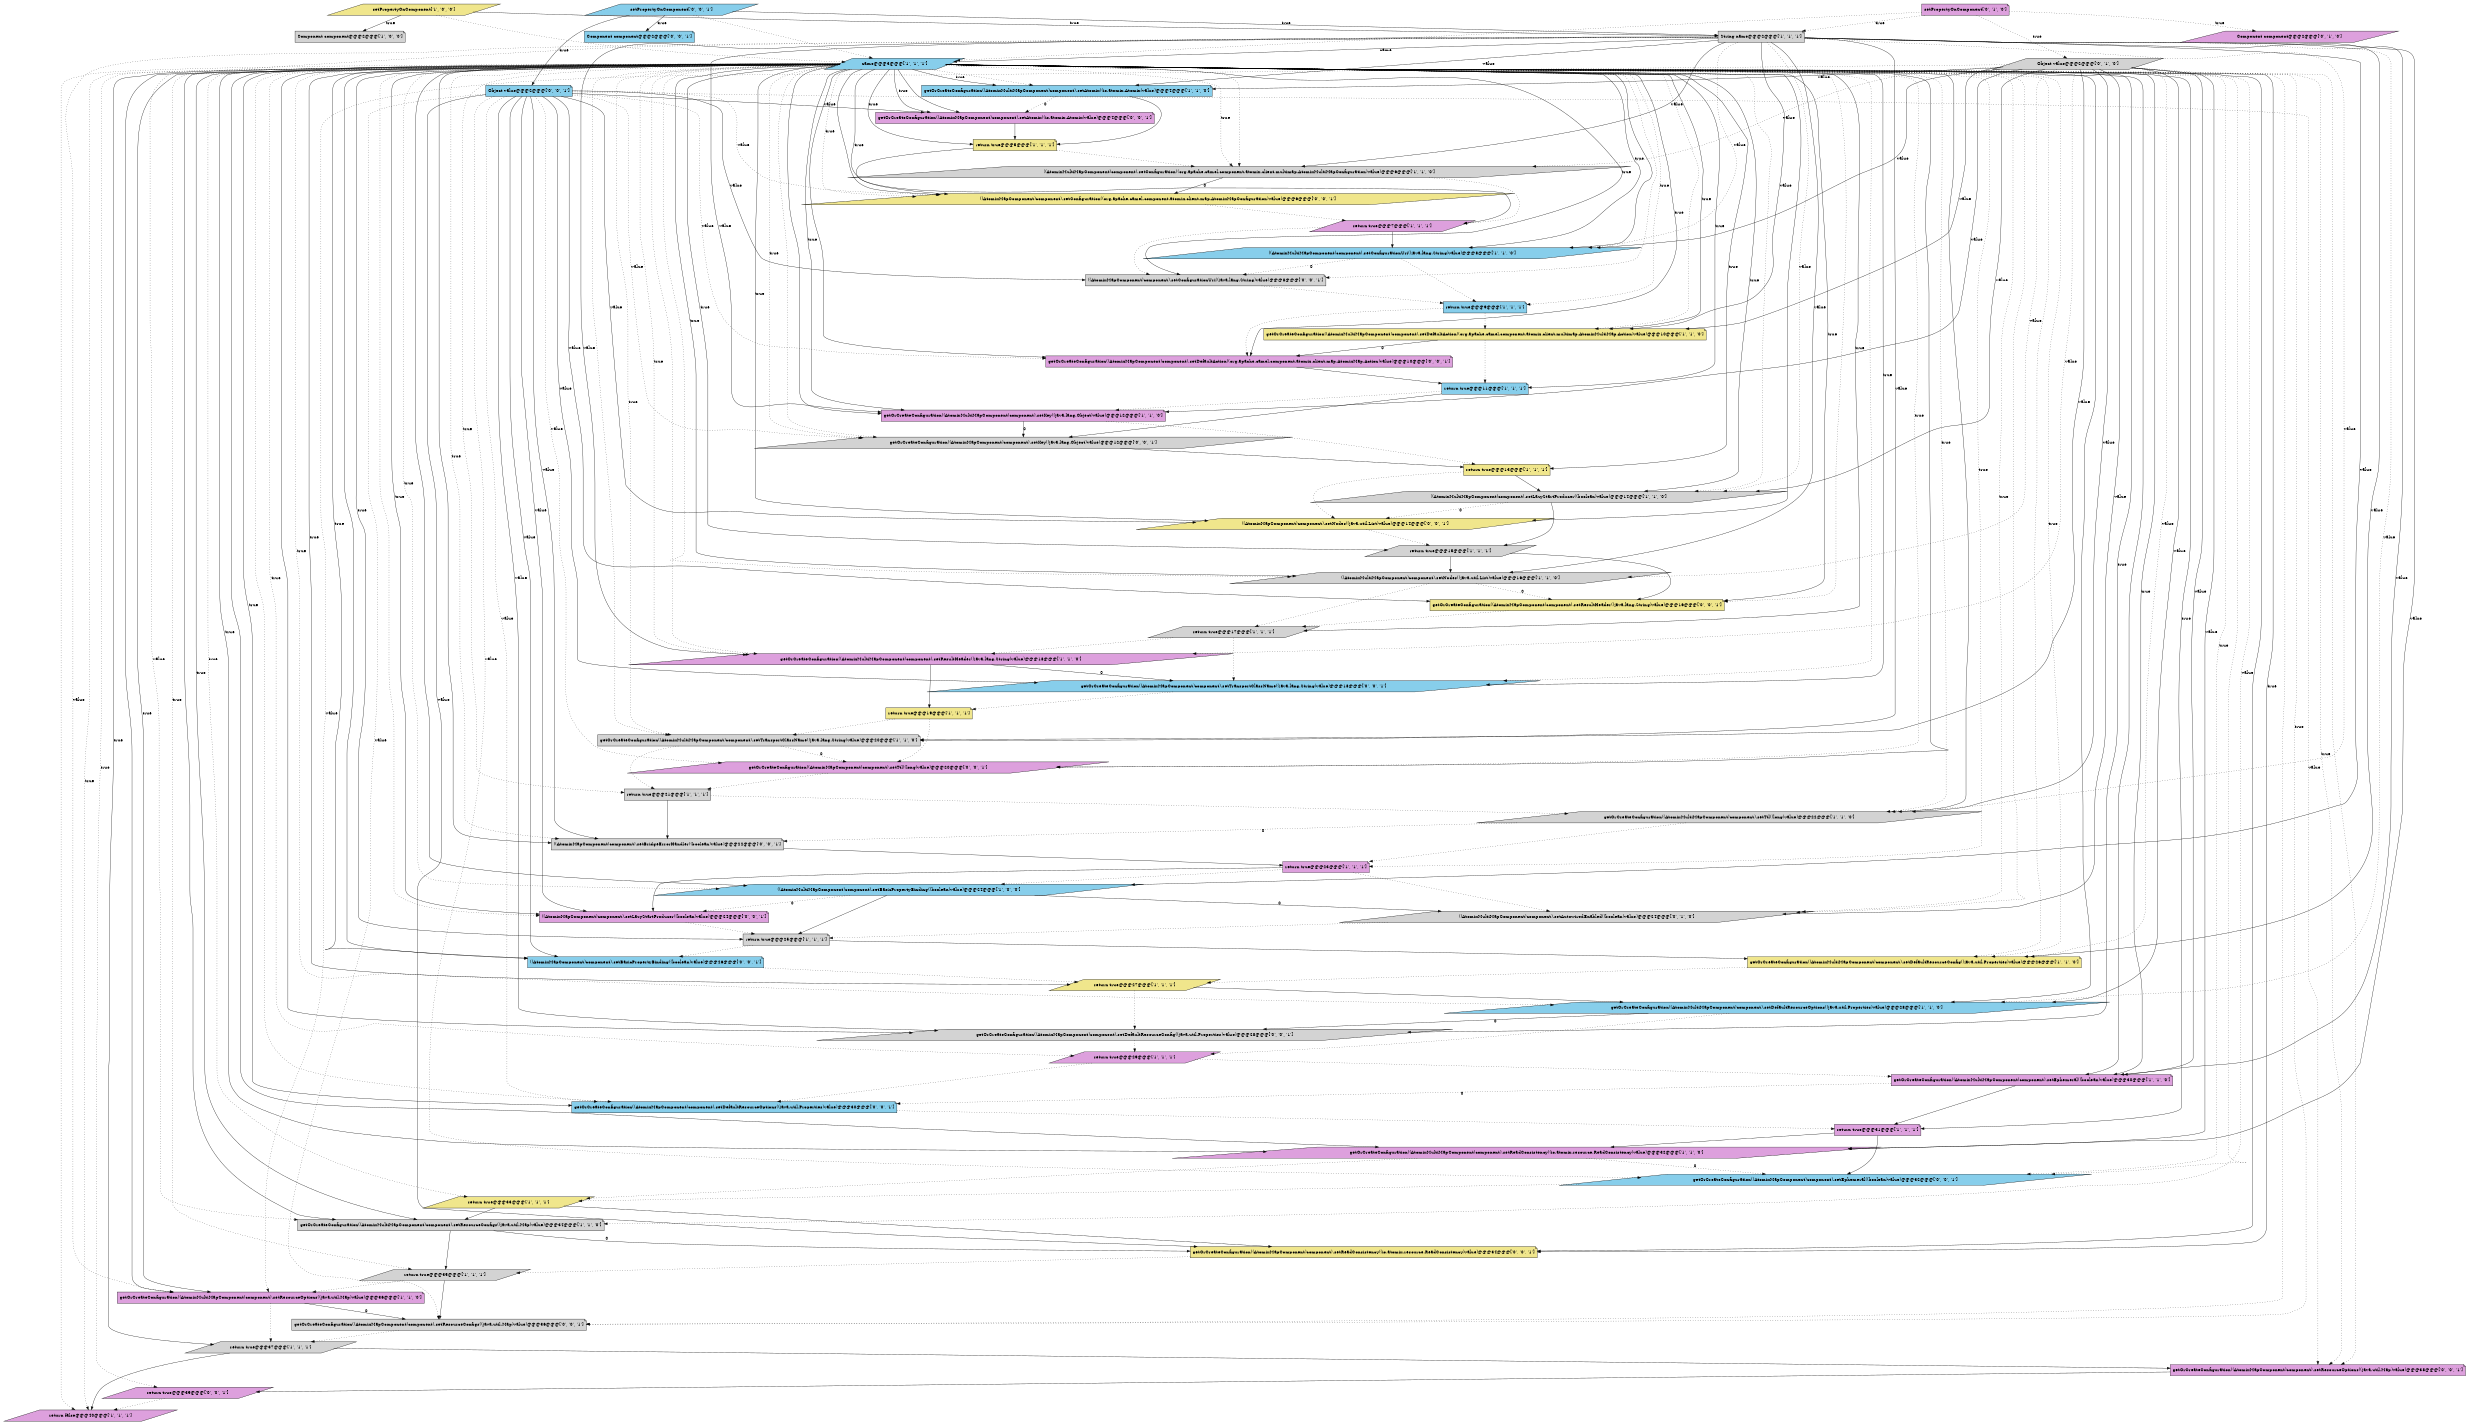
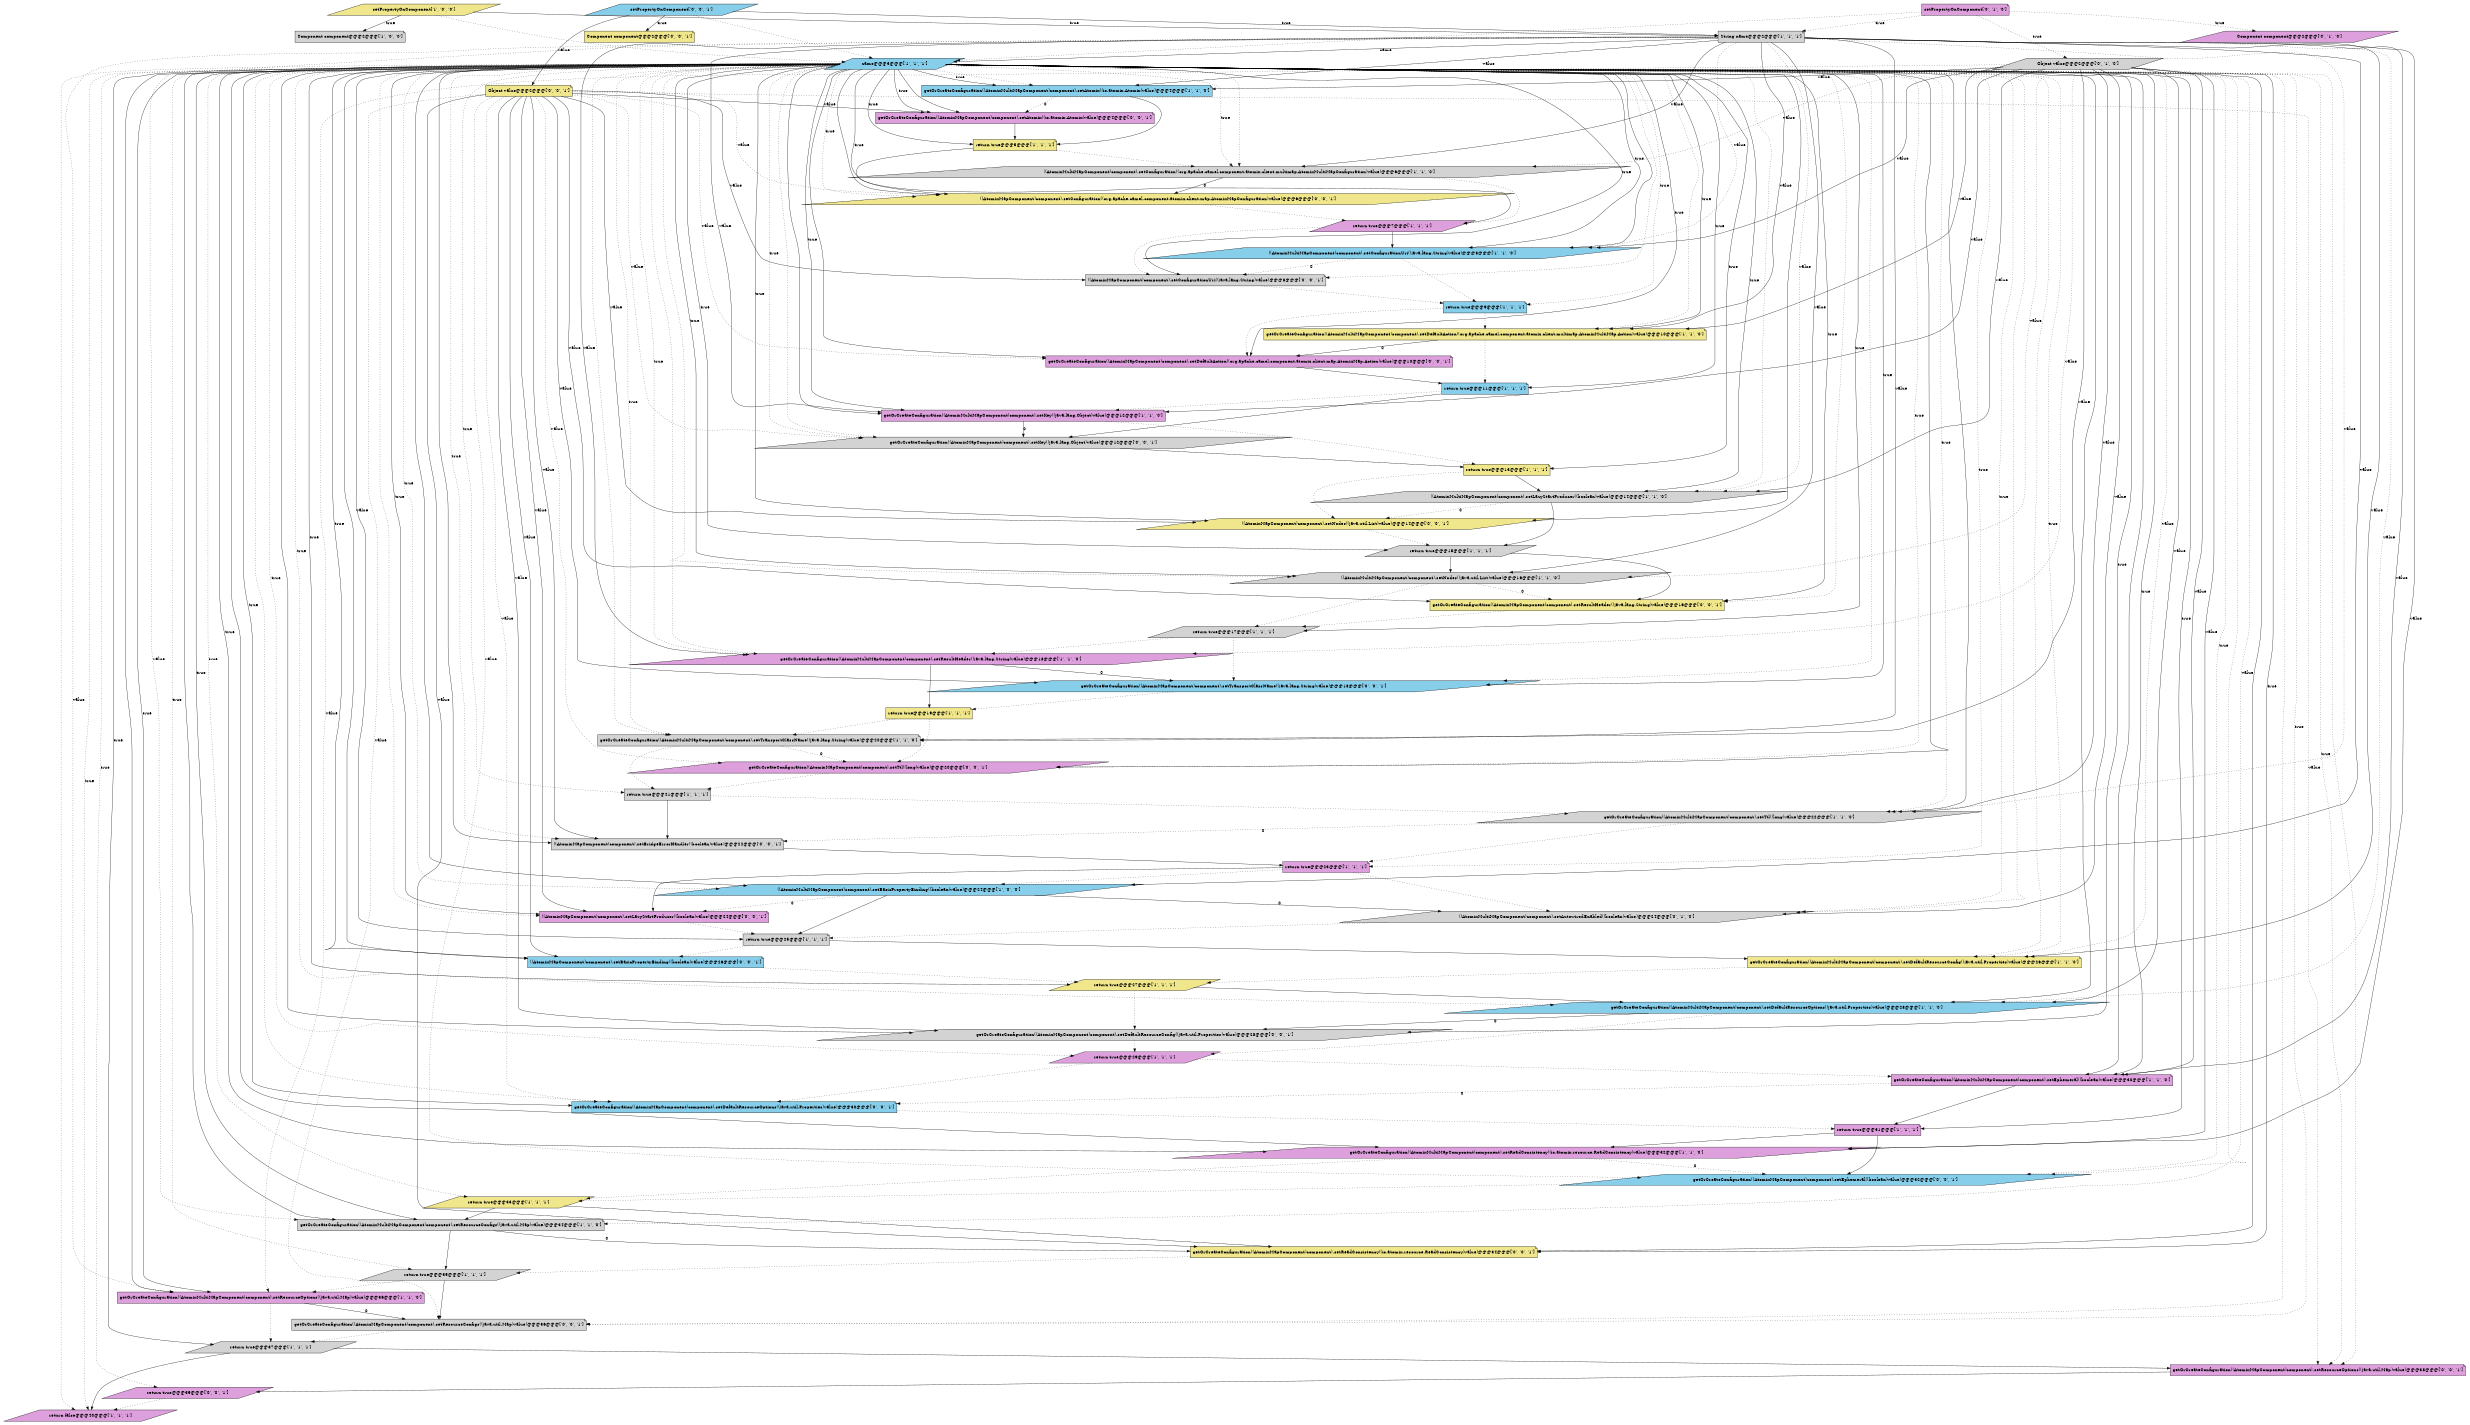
node "Component component@@@2@@@['0', '0', '1']": fillcolor skyblue -> khaki
edge "setPropertyOnComponent['0', '0', '1']" -> "Object value@@@2@@@['0', '0', '1']": label "true" -> "value"
node "Object value@@@2@@@['0', '0', '1']": fillcolor skyblue -> khaki
edge "name@@@3@@@['1', '1', '1']" -> "return true@@@25@@@['1', '1', '1']": label "true" -> "value"
